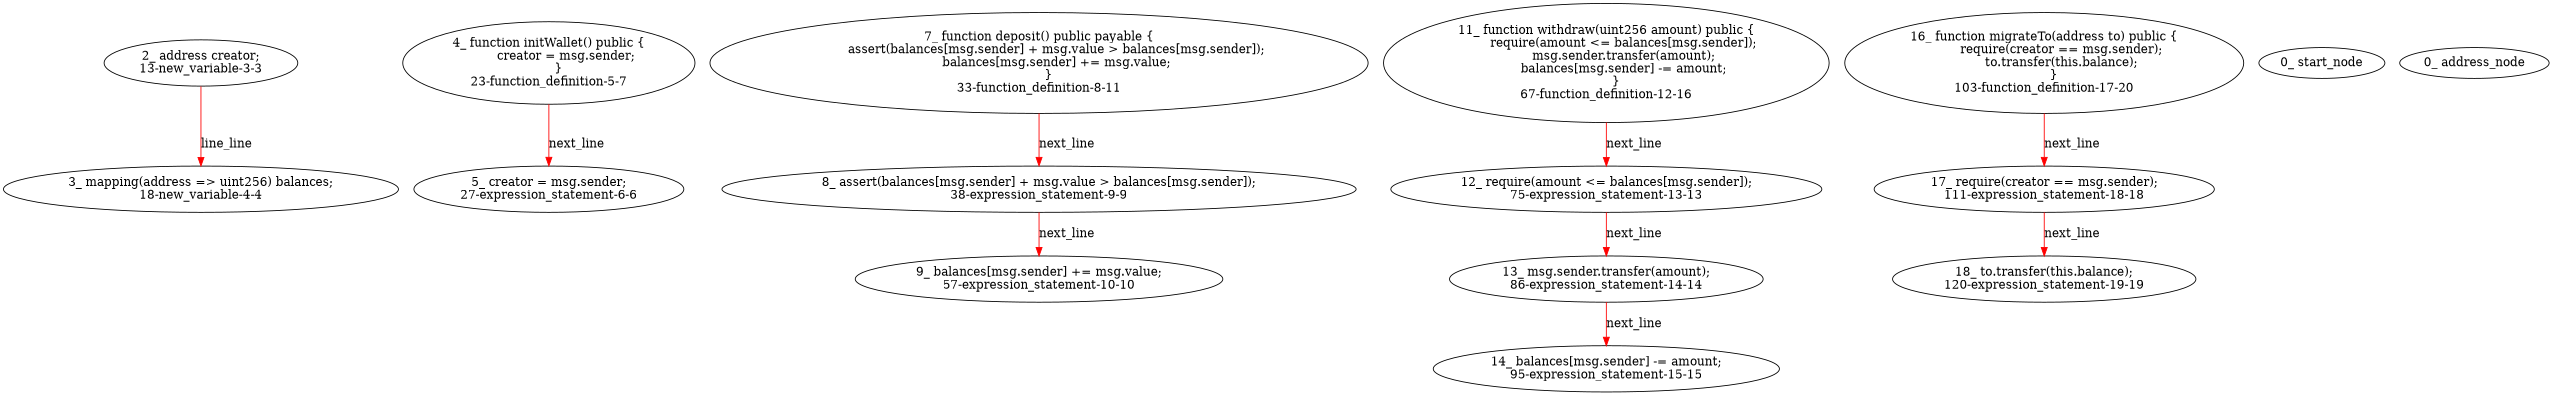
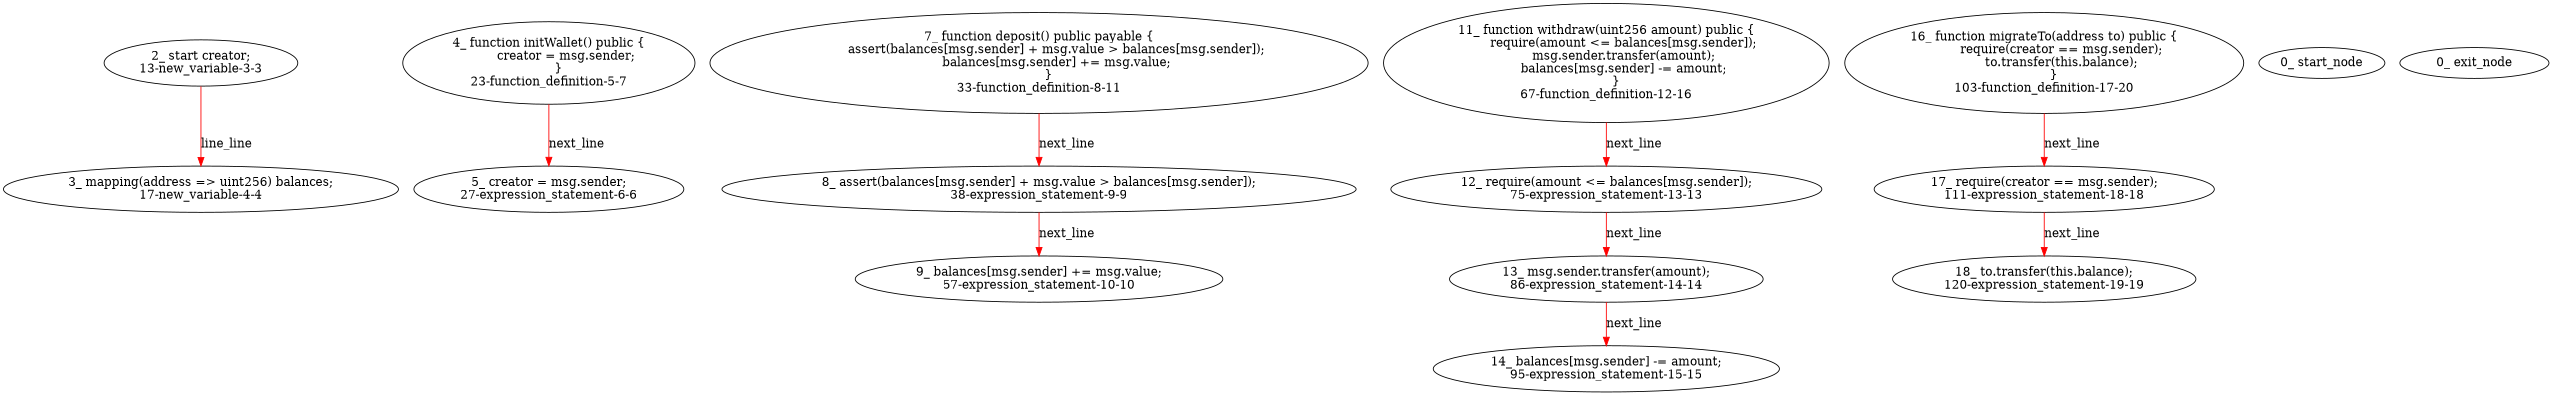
node "2_ address creator; 13-new_variable-3-3": label "2_ address creator; 13-new_variable-3-3" -> "2_ start creator; 13-new_variable-3-3"
node "0_ address_node": label "0_ address_node" -> "0_ exit_node"
node "3_ mapping(address => uint256) balances; 18-new_variable-4-4": label "3_ mapping(address => uint256) balances; 18-new_variable-4-4" -> "3_ mapping(address => uint256) balances; 17-new_variable-4-4"
